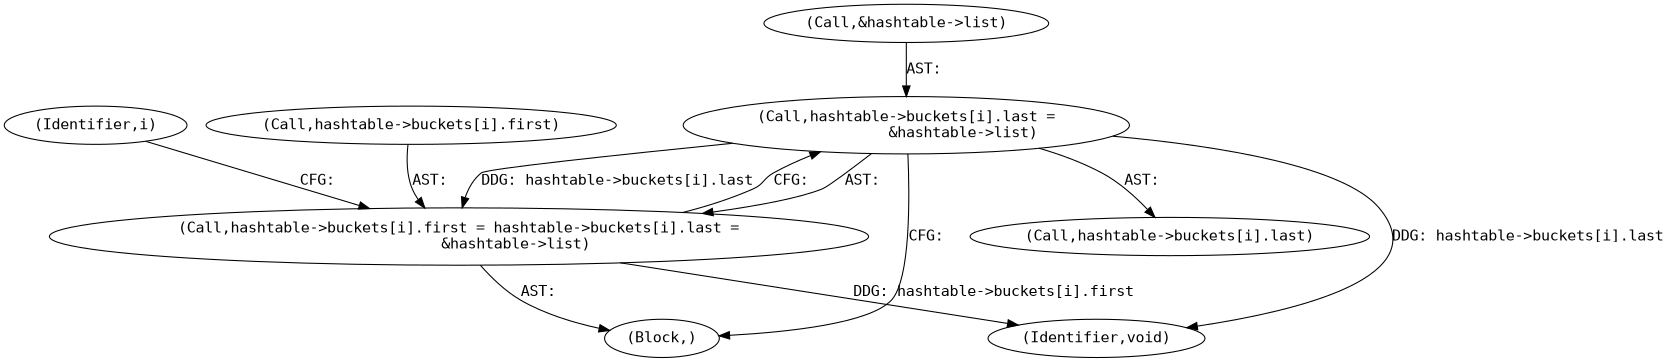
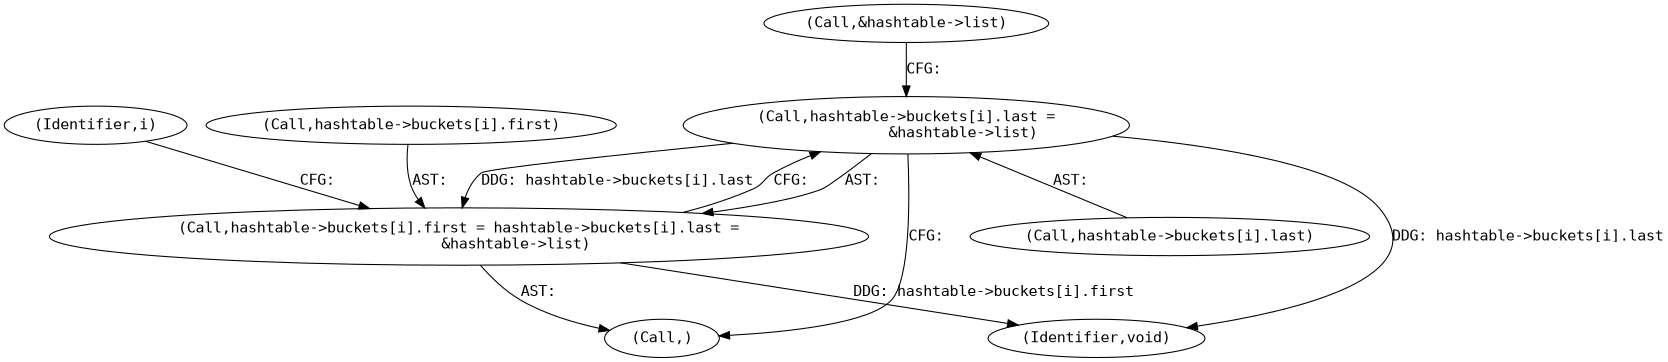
edge "(Call,&hashtable->list)" -> "(Call,hashtable->buckets[i].last = &hashtable->list)": label "AST: " -> "CFG: "
edge "(Call,hashtable->buckets[i].last = &hashtable->list)" -> "(Call,hashtable->buckets[i].last)": reversed
node "(Block,)": label "(Block,)" -> "(Call,)"
